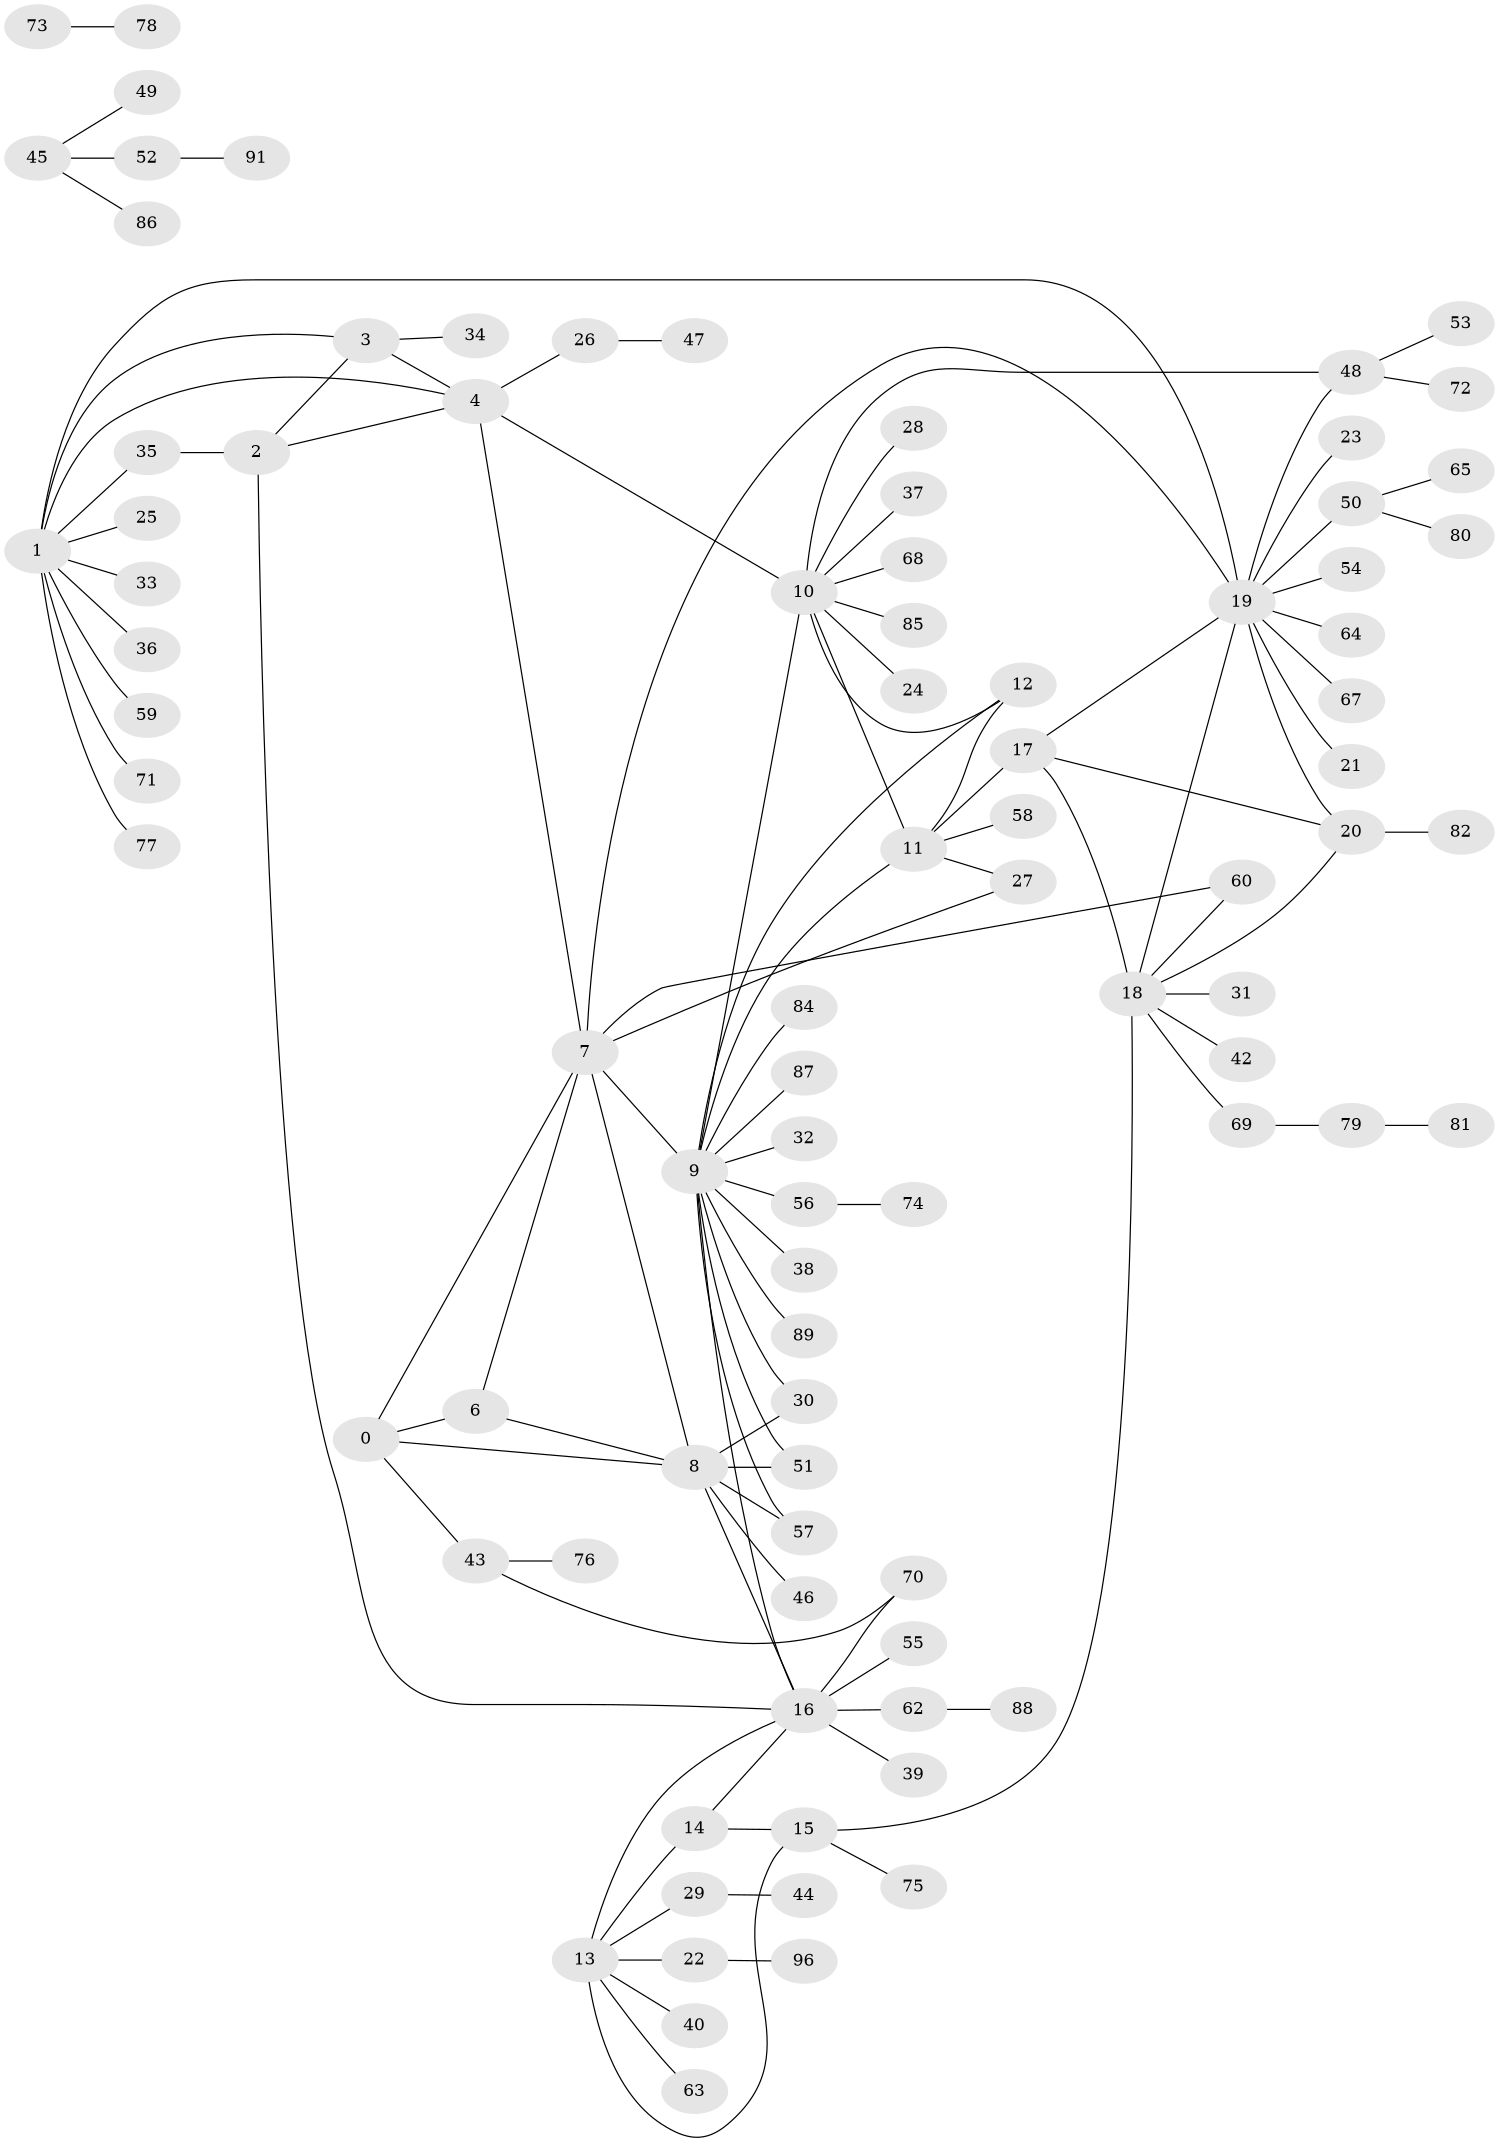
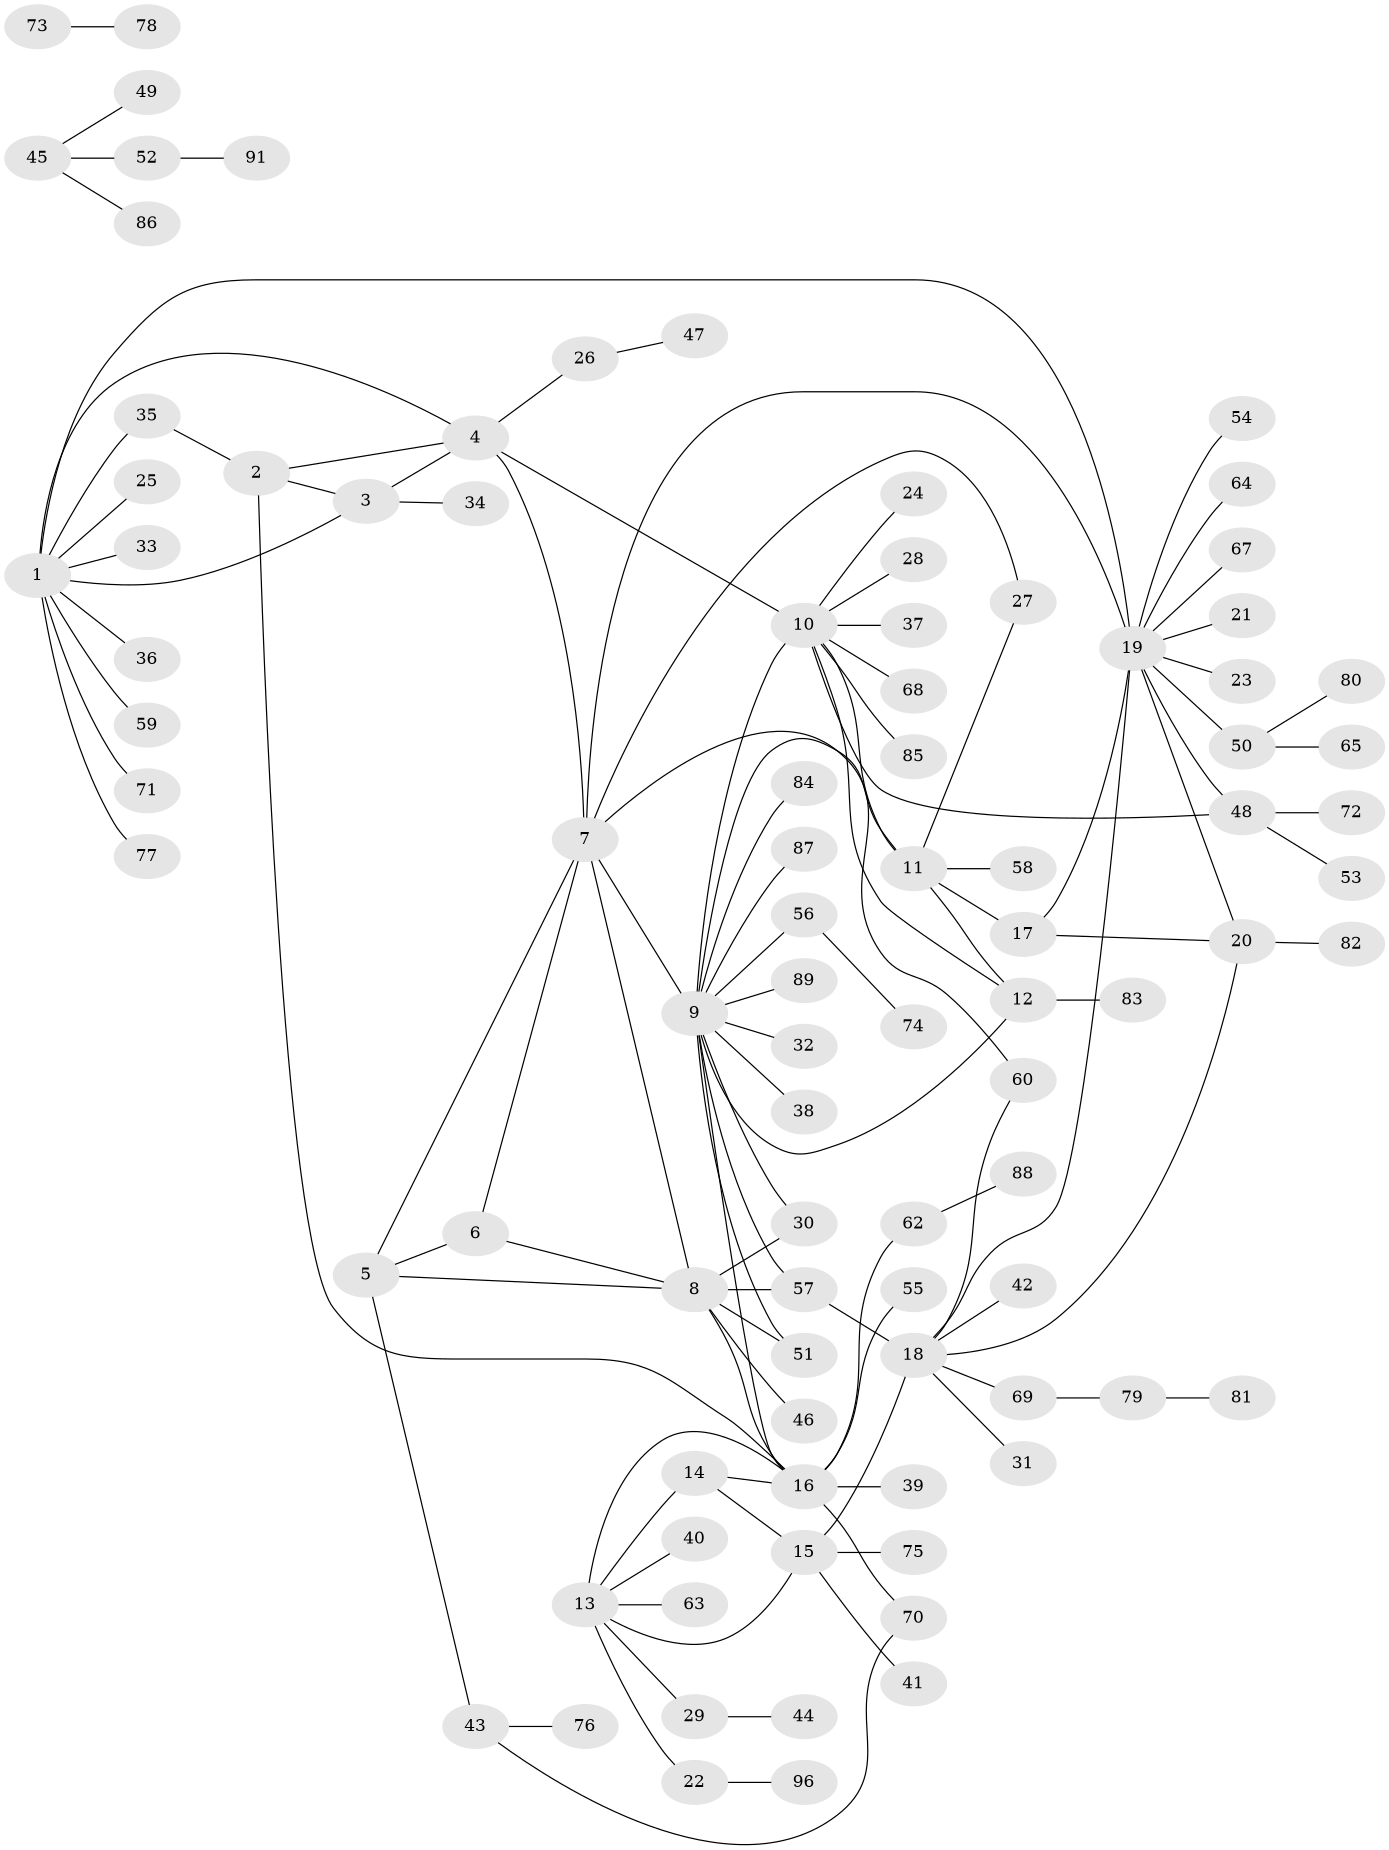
edge "17" -- "18": now "57" -- "18"
node "83": added
node "0": label "0" -> "5"
node "41": added
